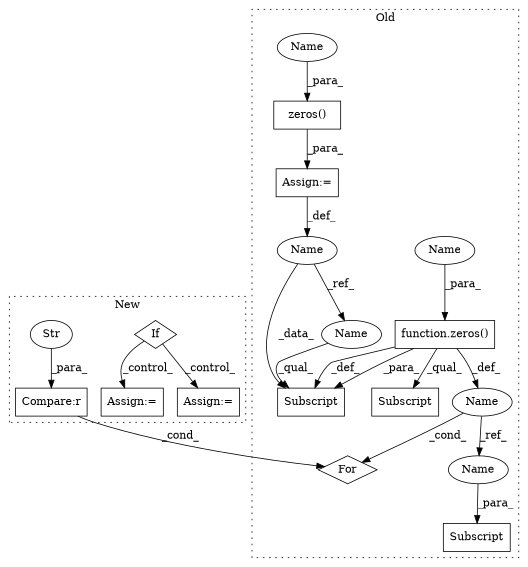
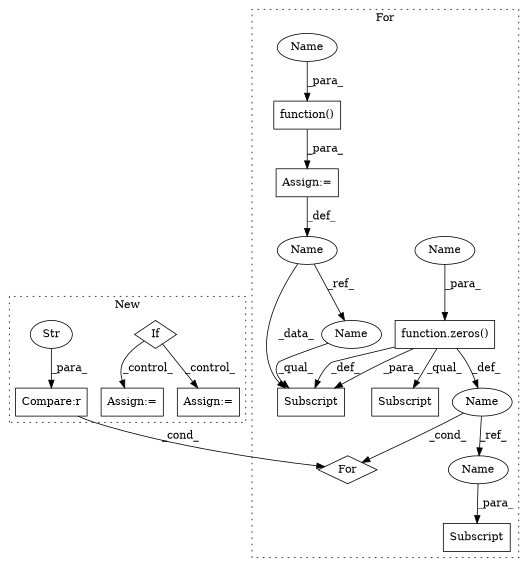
cluster "Old": label "Old" -> "For"
node "zeros()": label "zeros()" -> "function()"
